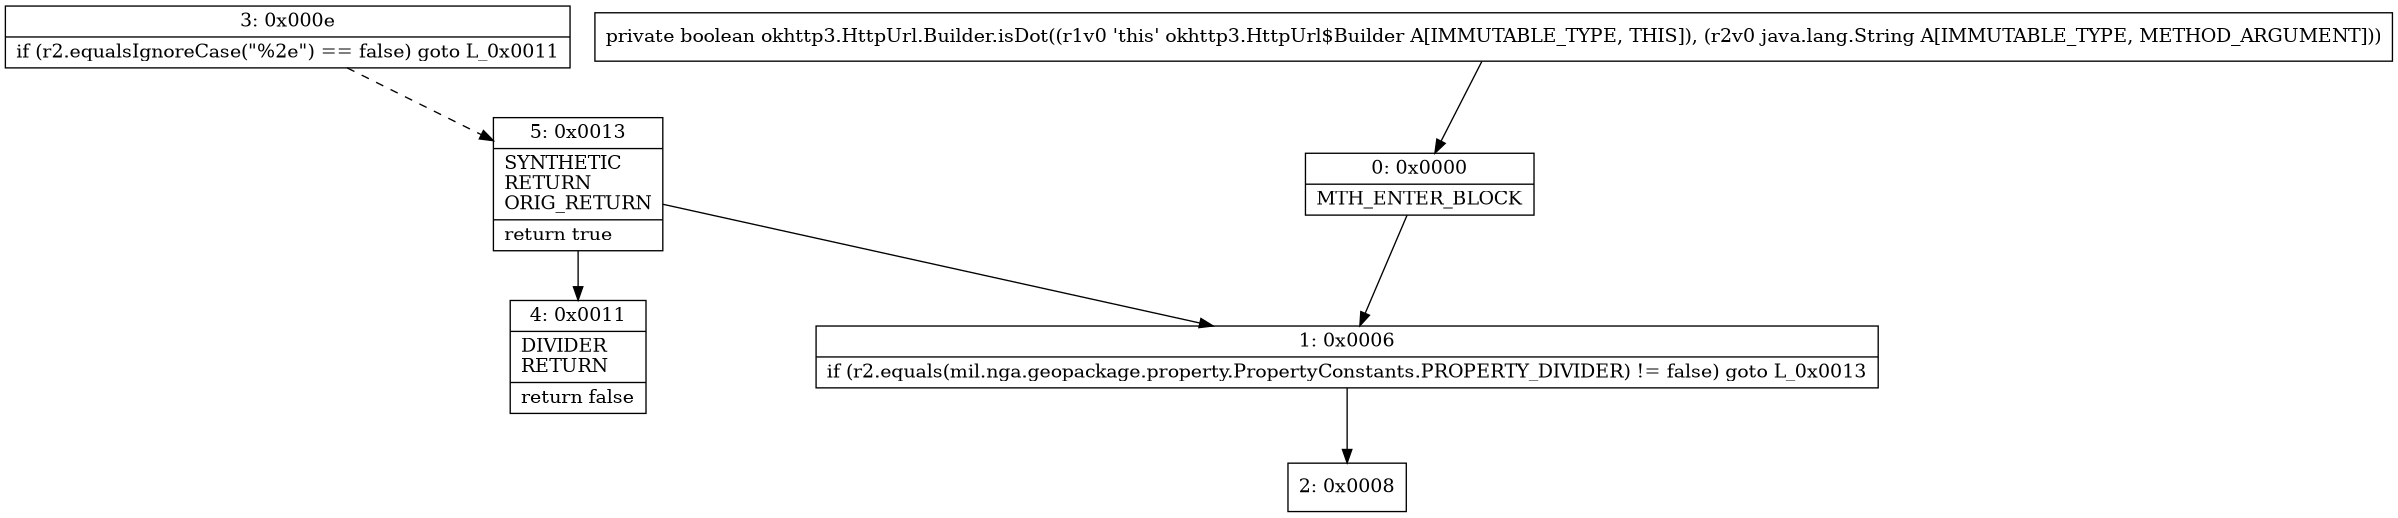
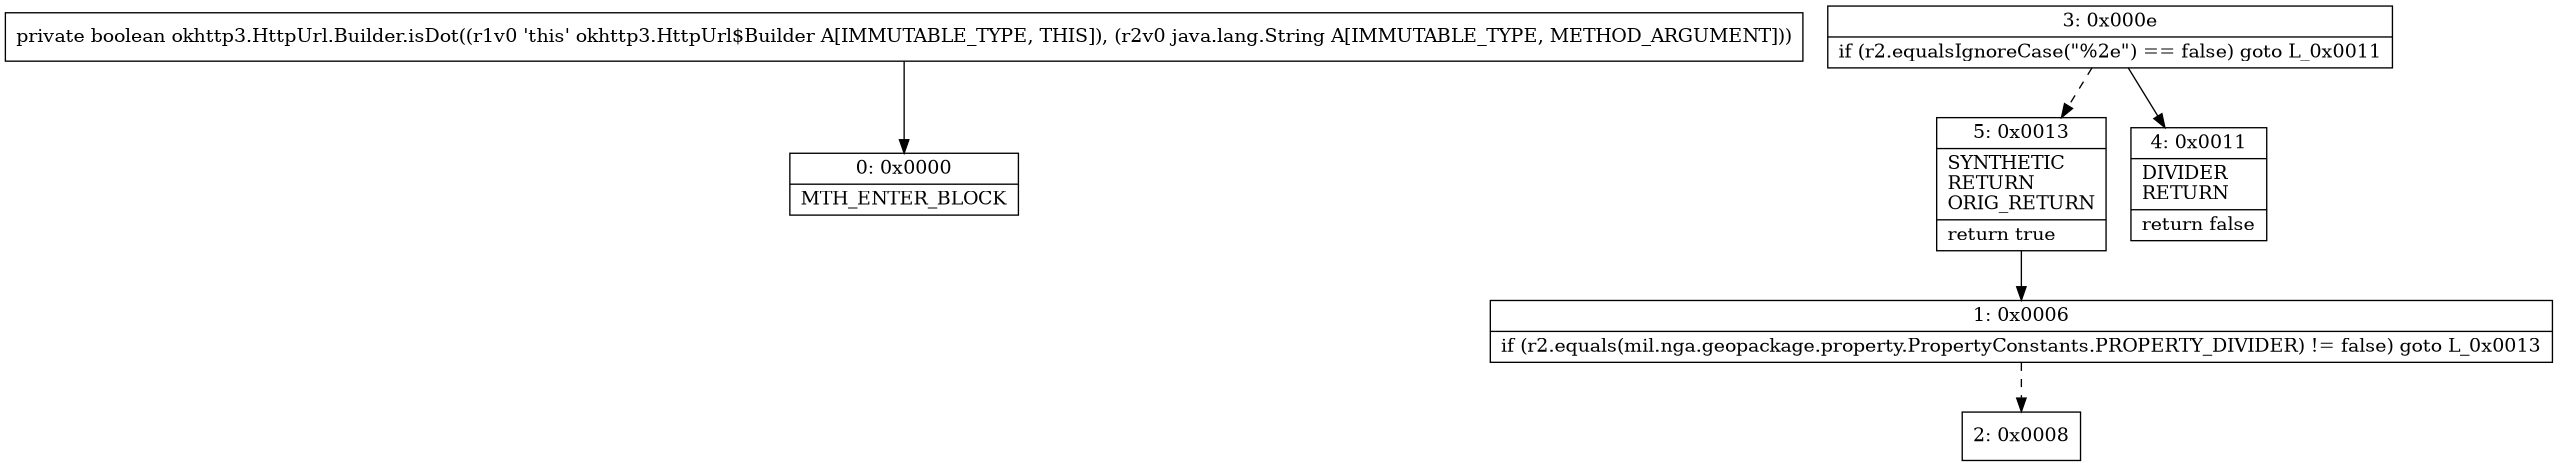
edge "0: 0x0000" -> "1: 0x0006": removed
edge "5: 0x0013" -> "4: 0x0011": now "3: 0x000e" -> "4: 0x0011"
edge "1: 0x0006" -> "2: 0x0008": style solid -> dashed
